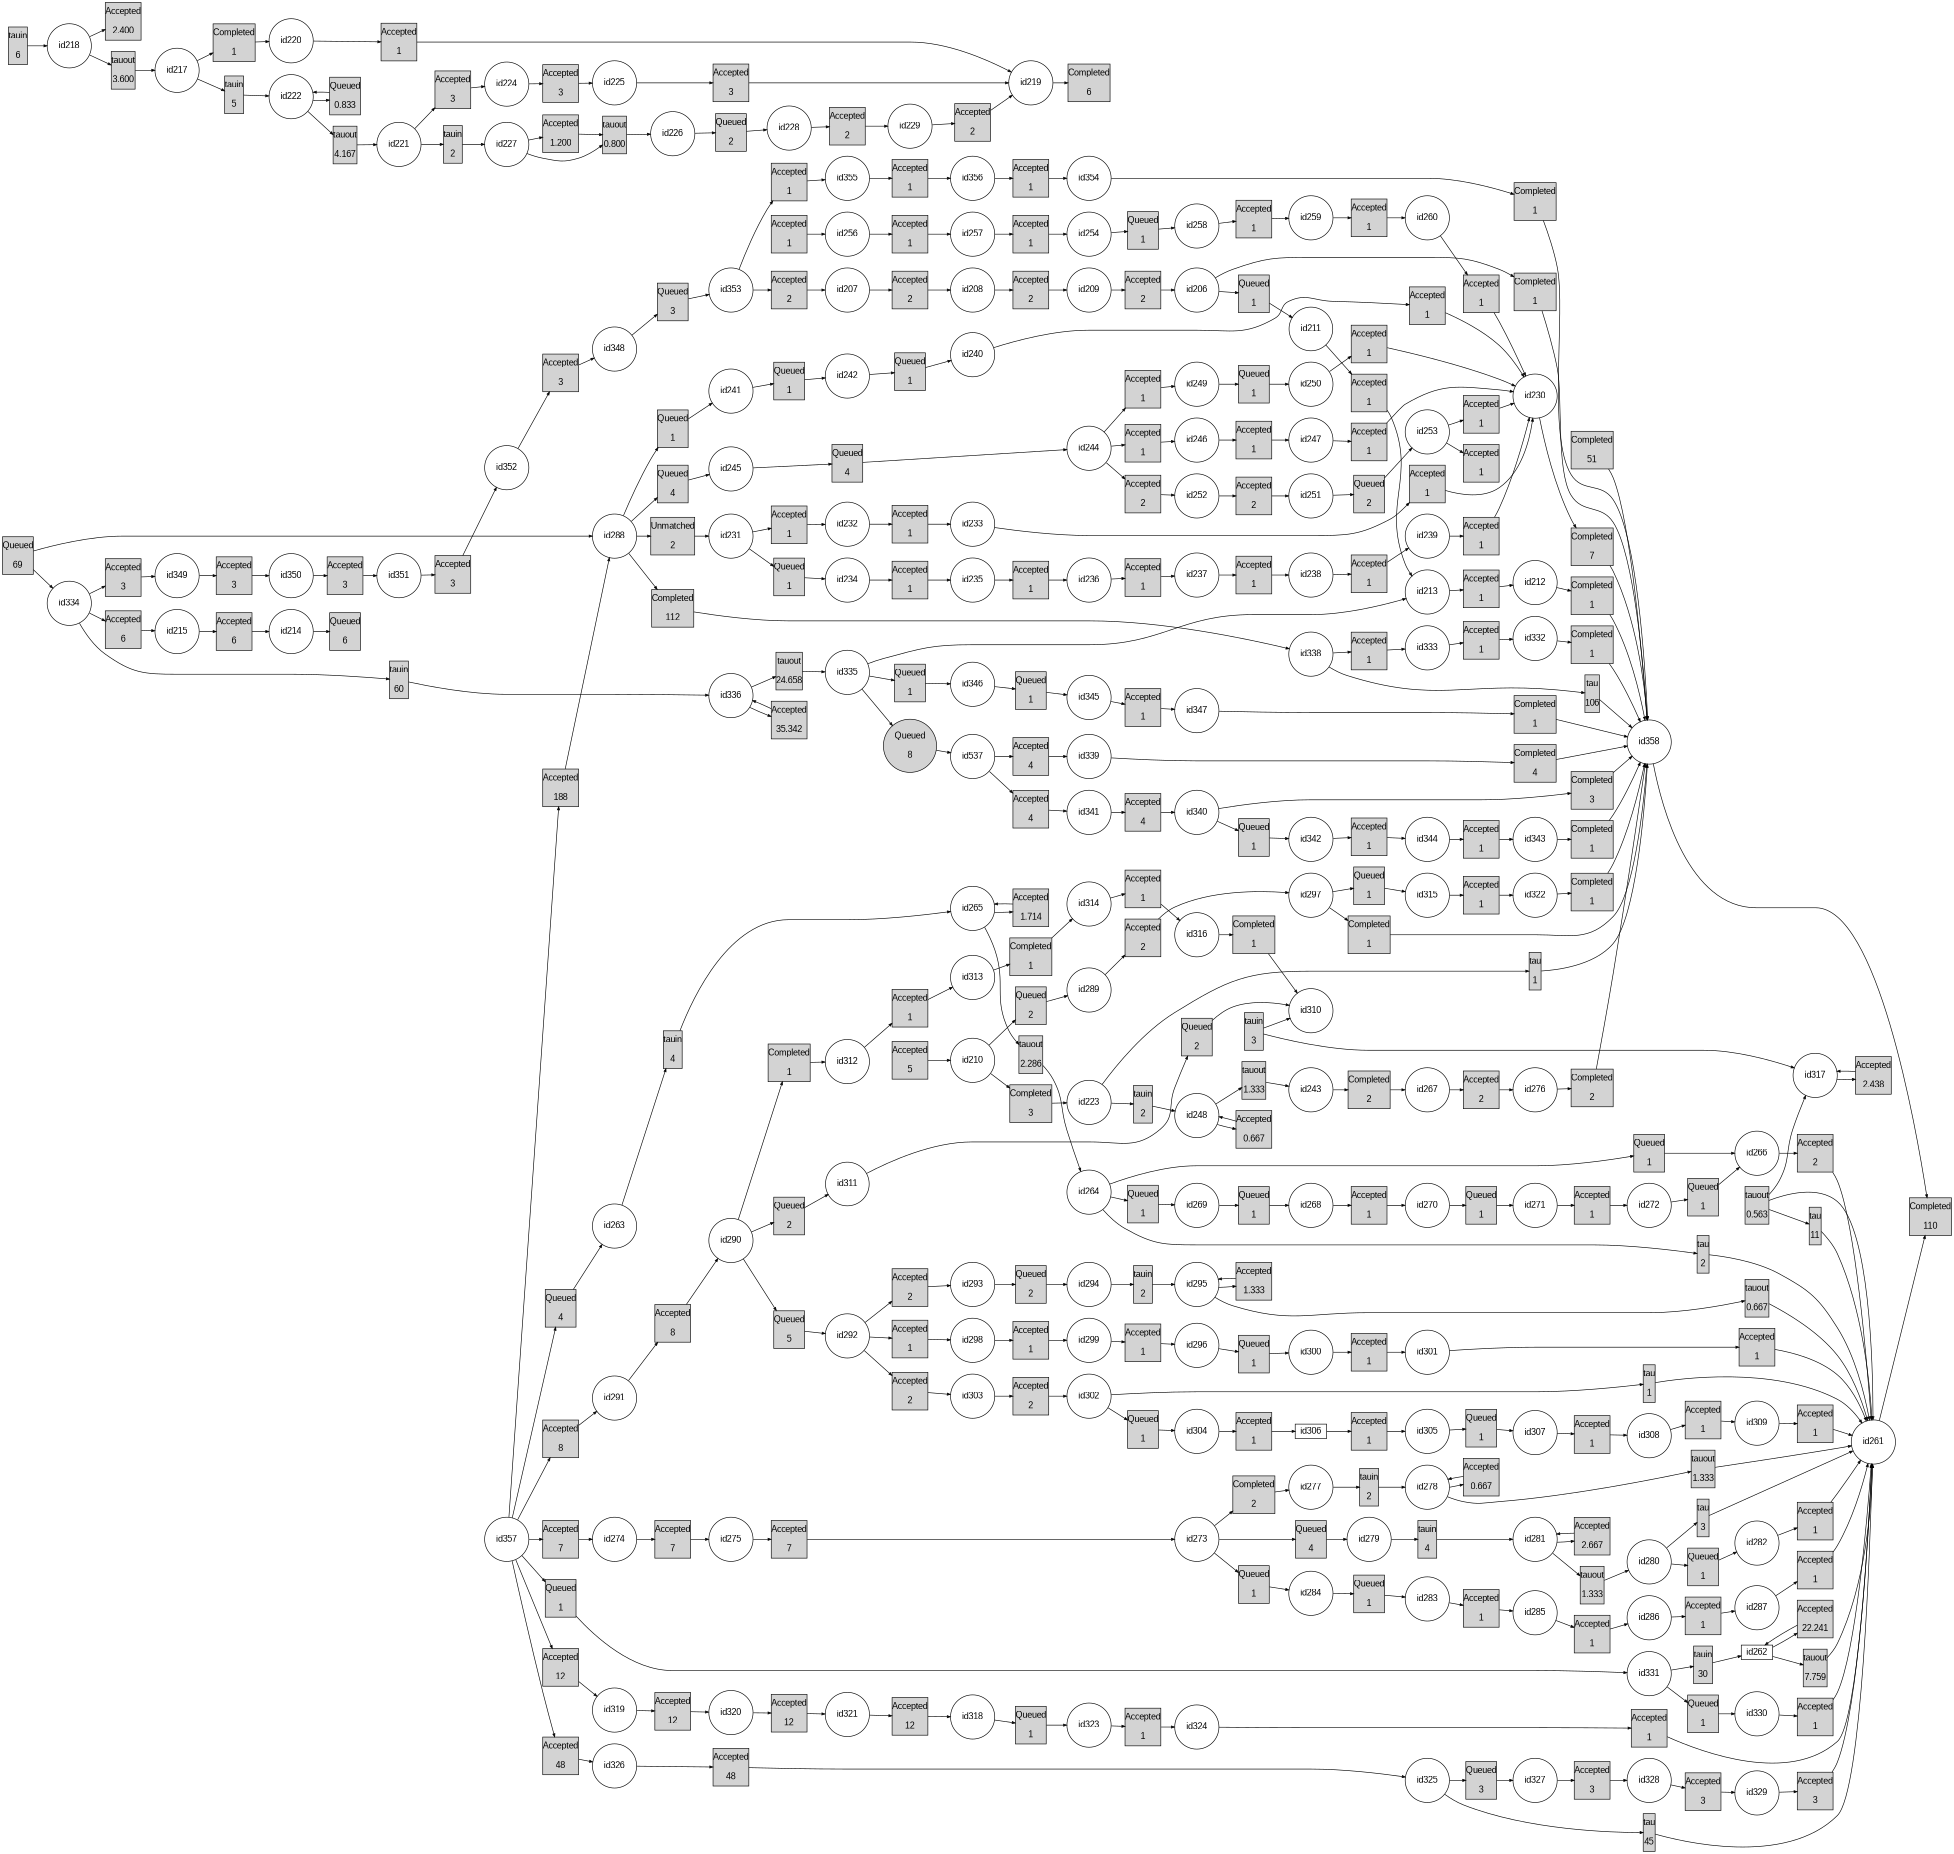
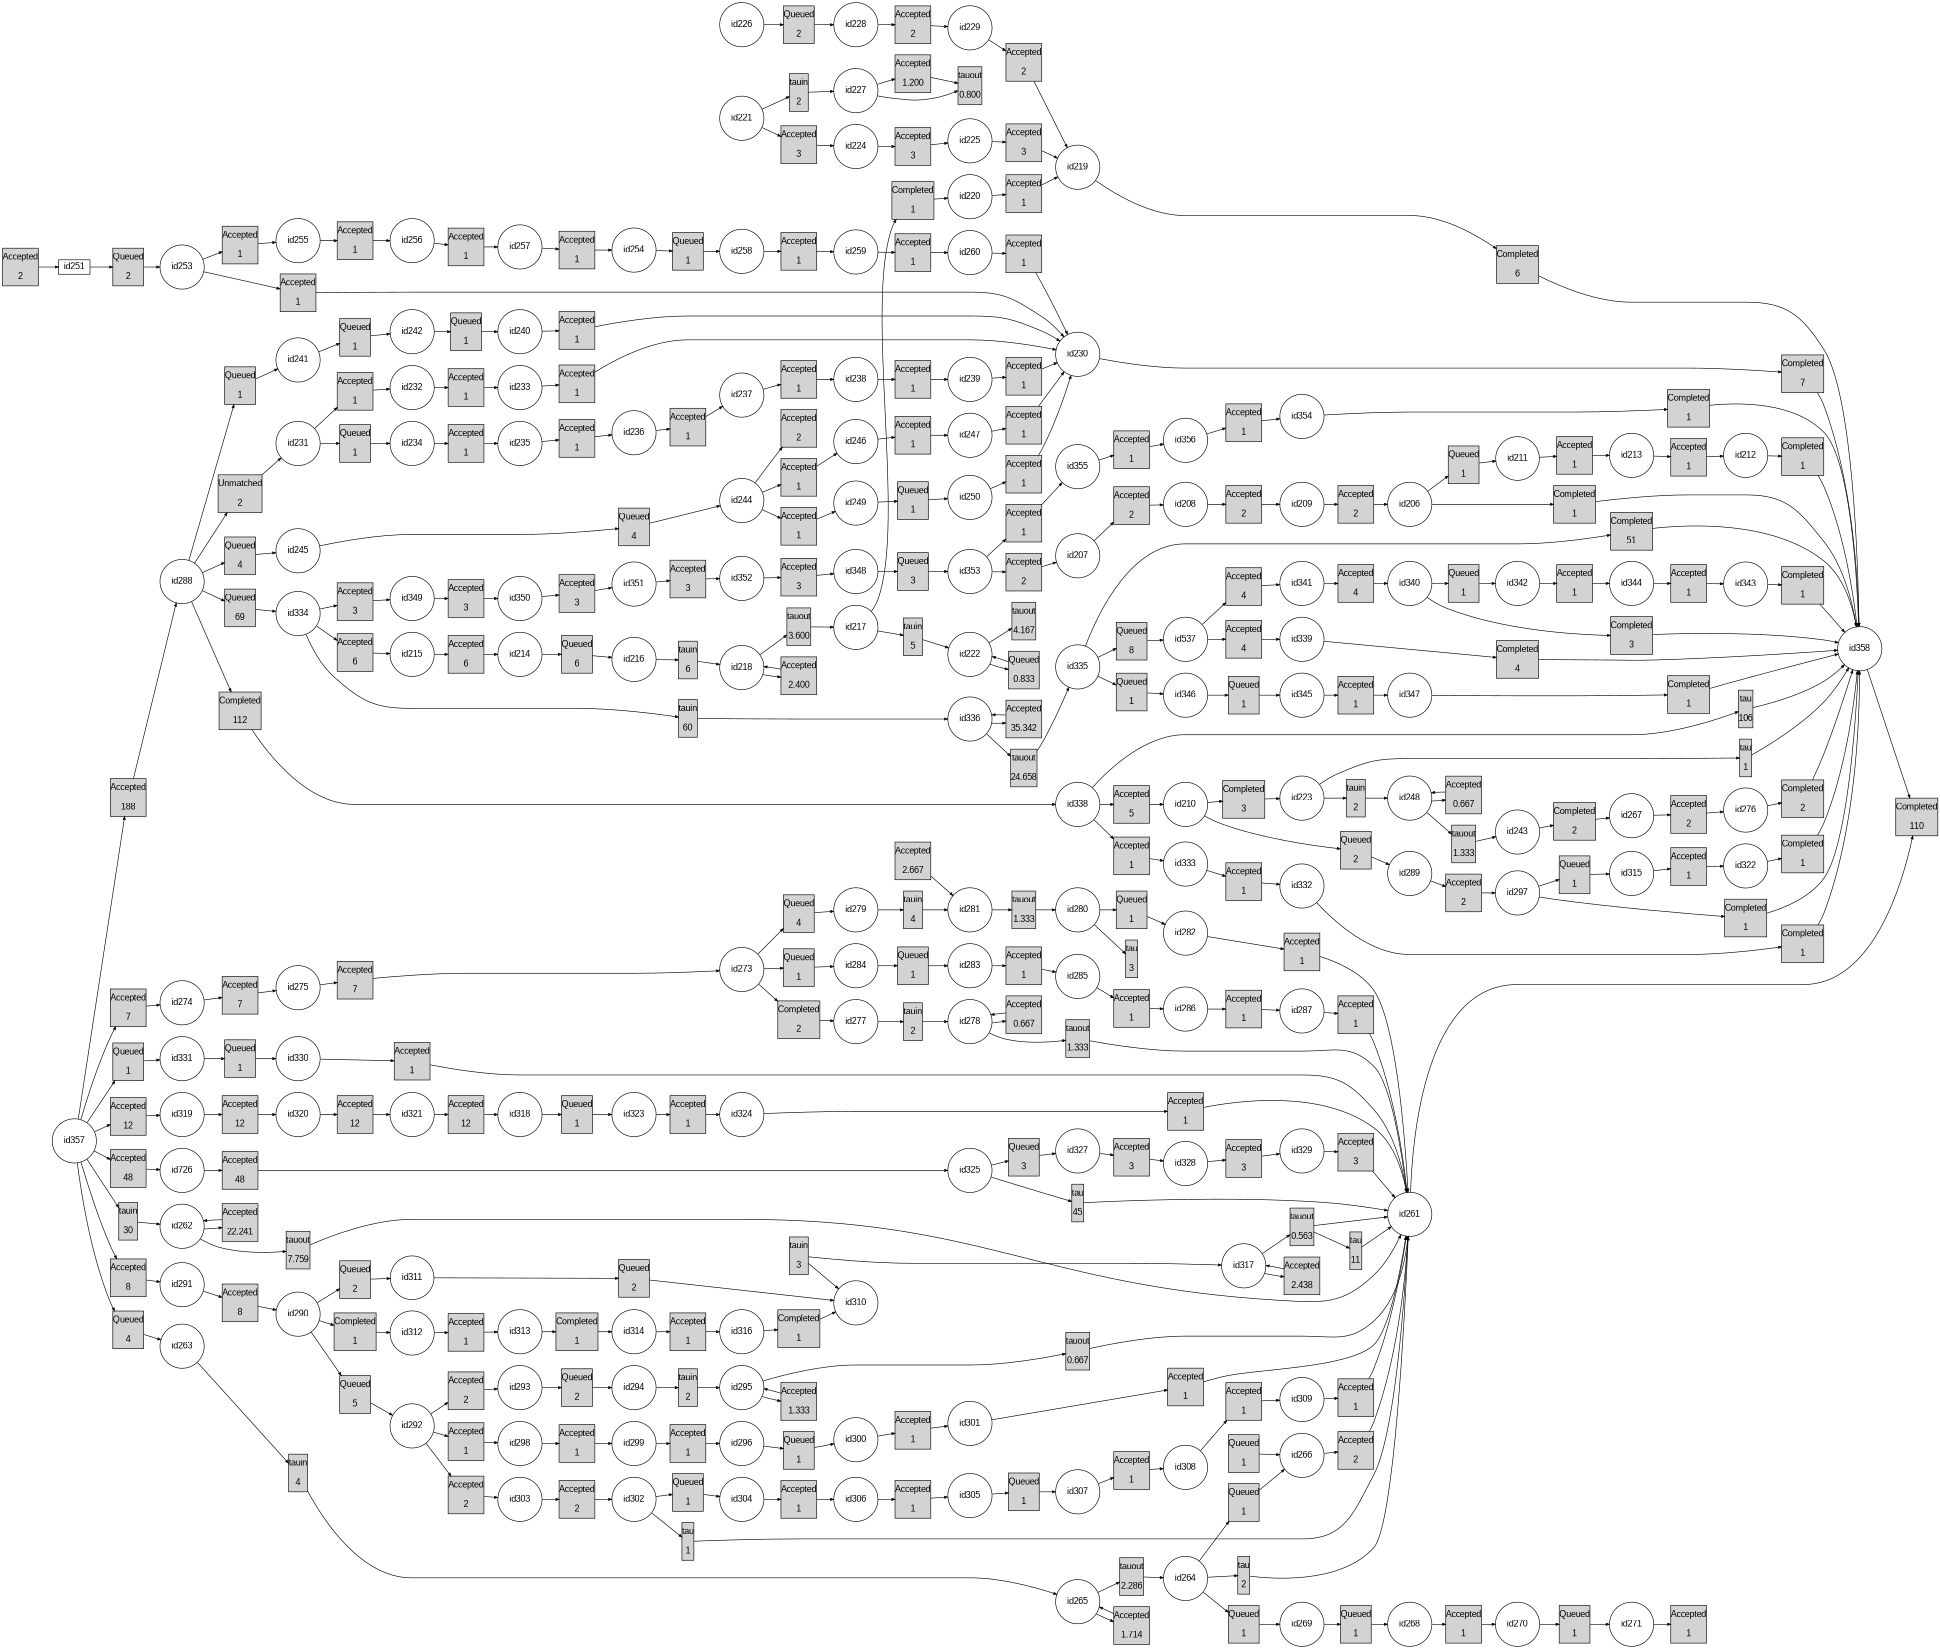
edge "tauout 0.800" -> "id226": removed
edge "tauout 4.167" -> "id221": removed
node "id255": added
edge "Completed 6" -> "id358": added
node "id252": removed
node "id251": shape circle -> box
edge "Queued 69" -> "id288": reversed
edge "id335" -> "id213": now "id335" -> "Completed 51"
node "id216": added
edge "Accepted 2.400" -> "id218": added
node "Queued 8": shape circle -> box
edge "id338" -> "Accepted 5": added
edge "tauout 0.563" -> "id317": reversed
node "id272": removed
node "id306": shape box -> circle
edge "tau 3" -> "id261": removed
edge "id281" -> "Accepted 2.667": removed
node "id262": shape box -> circle
edge "id331" -> "tauin 30": now "id357" -> "tauin 30"
node "id326": label "id326" -> "id726"
